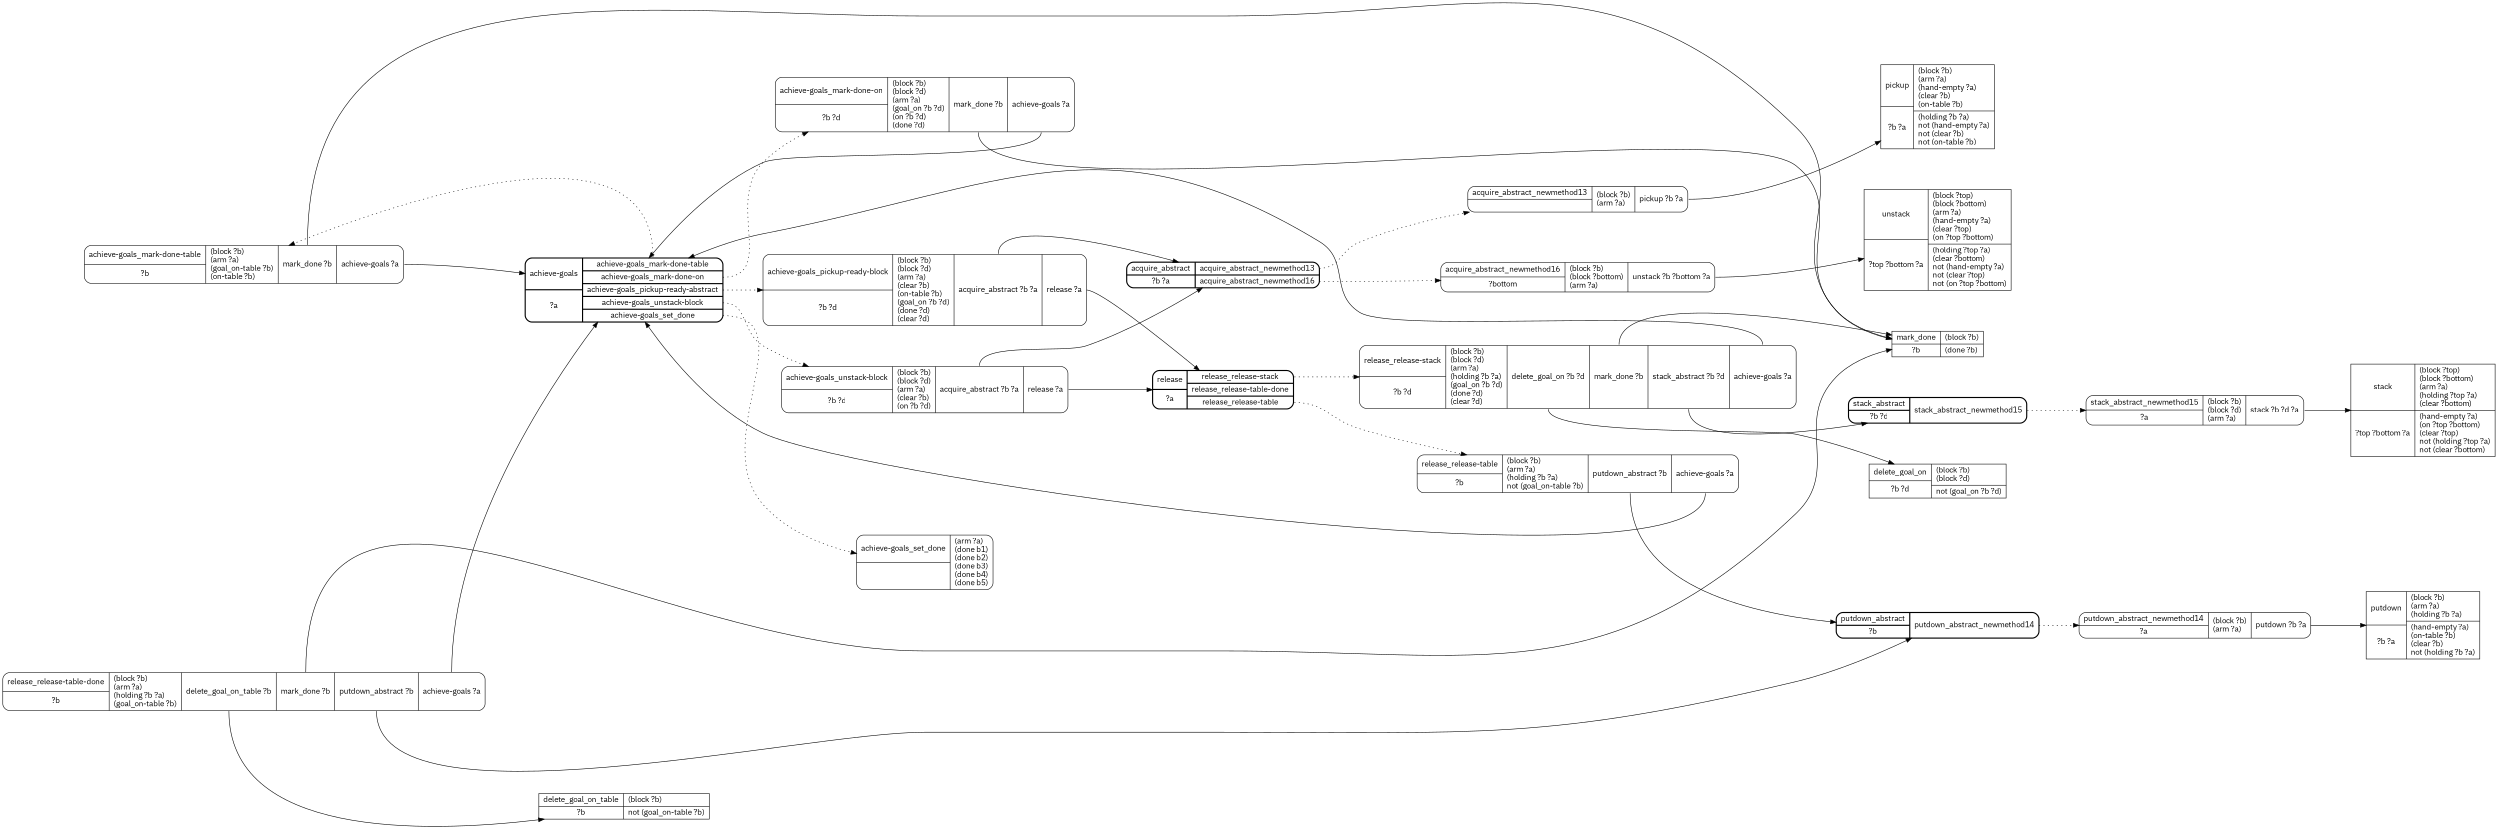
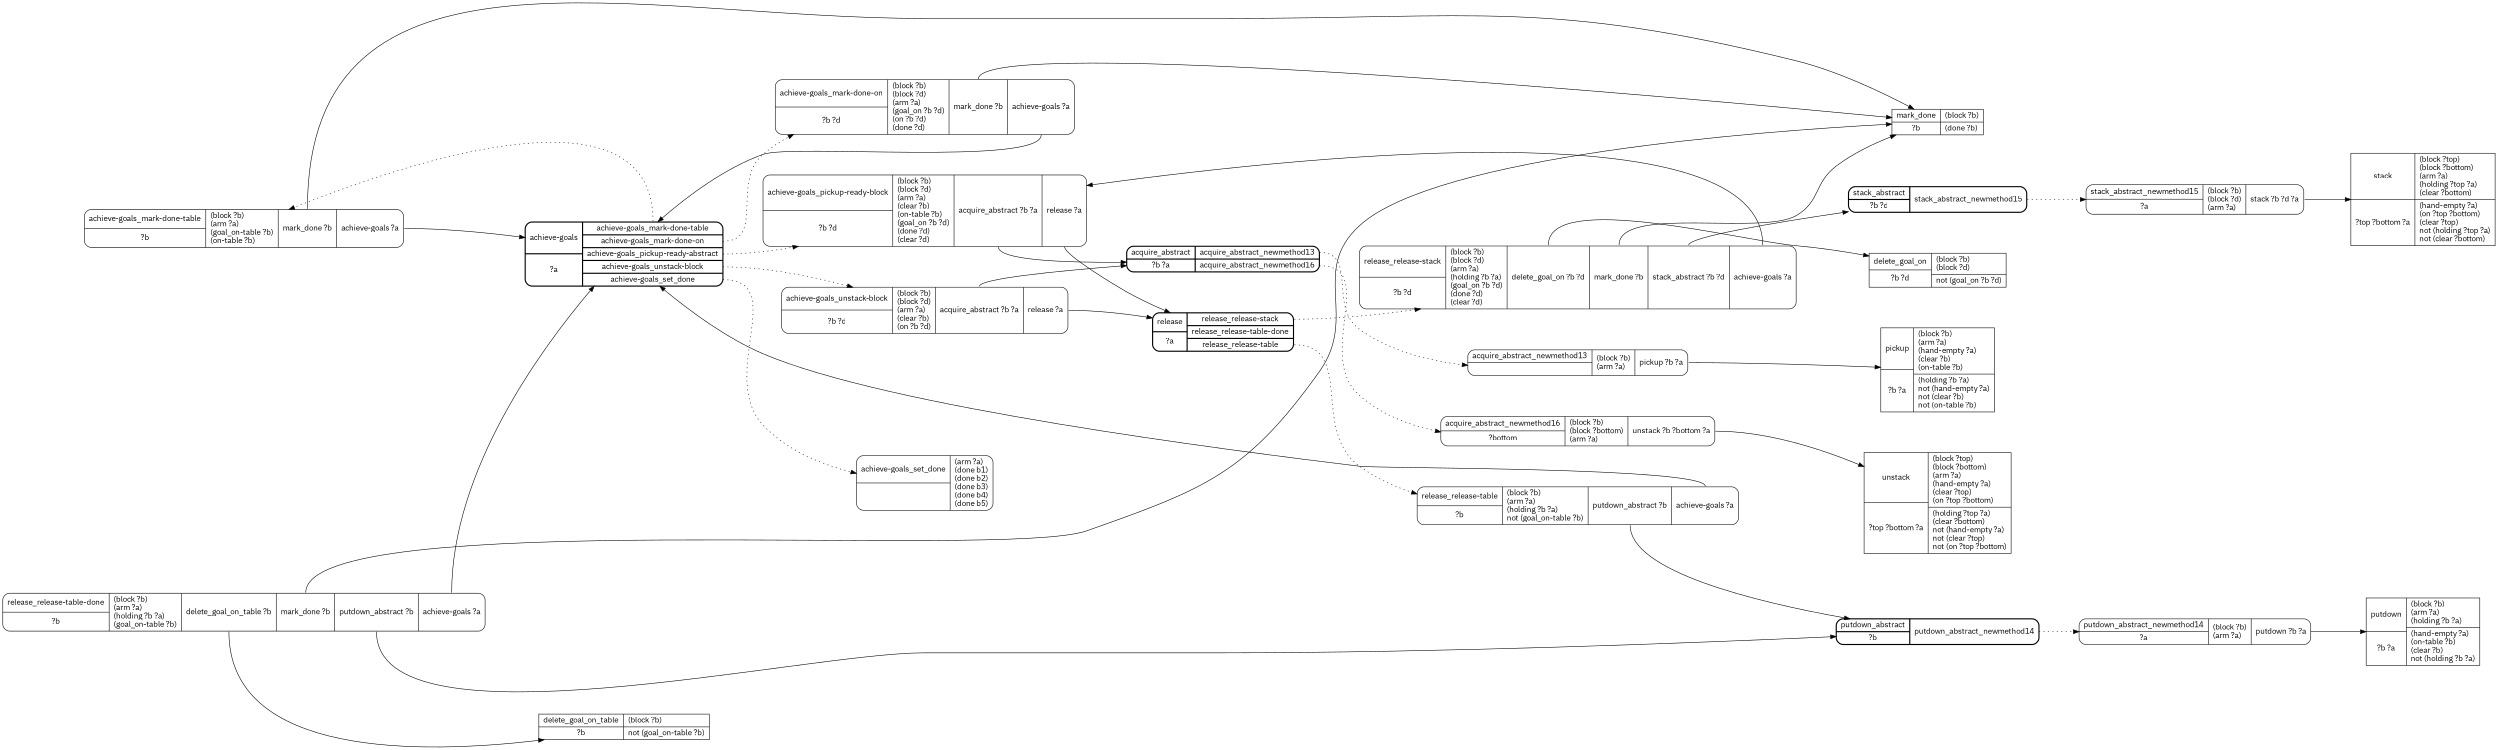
edge "release_release-stack" -> "achieve-goals": now "release_release-stack" -> "achieve-goals_pickup-ready-block"
